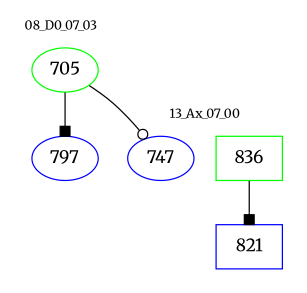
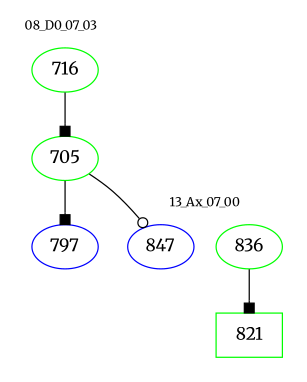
node "716": added
node "747": label "747" -> "847"
node "836": shape box -> ellipse
node "821": color blue -> green
